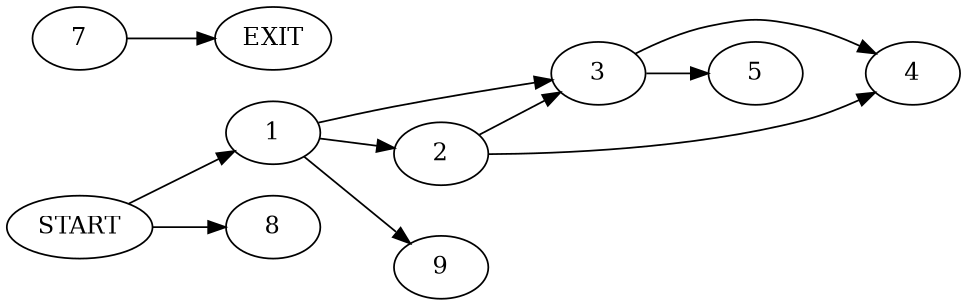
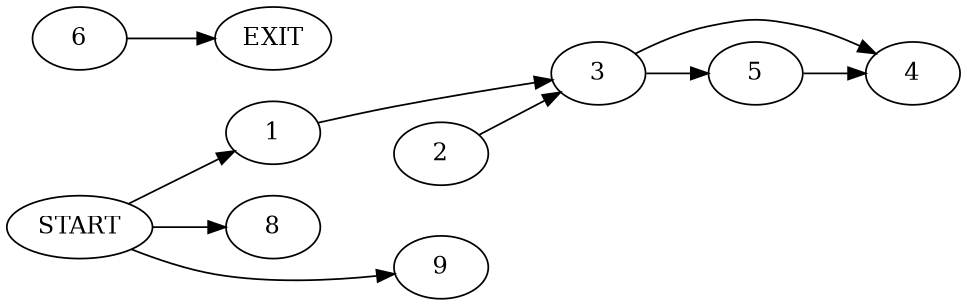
node "7": label "7" -> "6"
edge "1" -> "2": removed
edge "2" -> "4": now "5" -> "4"
edge "1" -> "9": now "START" -> "9"
